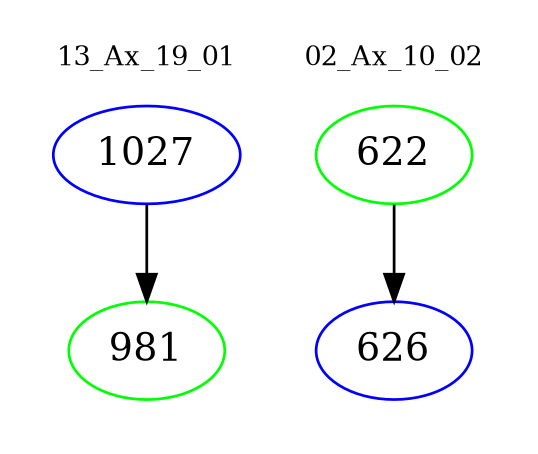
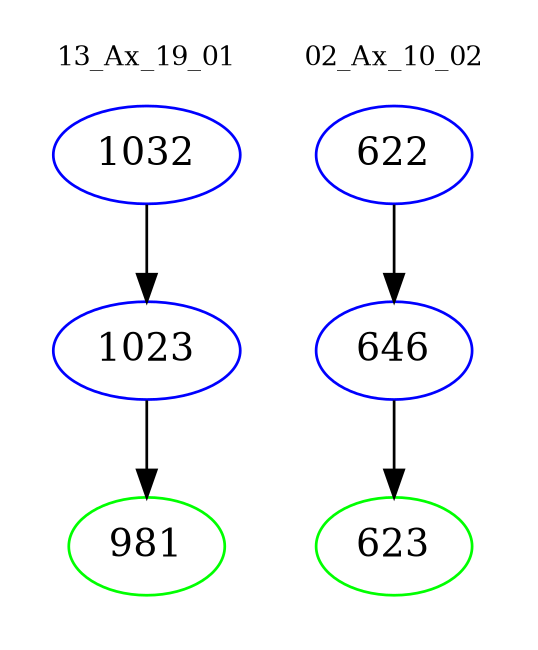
node "1032": added
node "1027": label "1027" -> "1023"
node "622": color green -> blue
node "626": label "626" -> "646"
node "623": added
